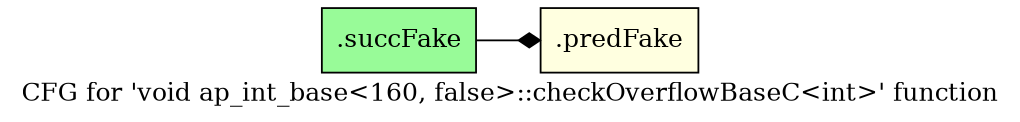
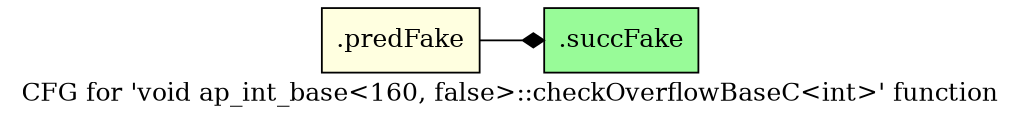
edge ".succFake" -> ".predFake": reversed
